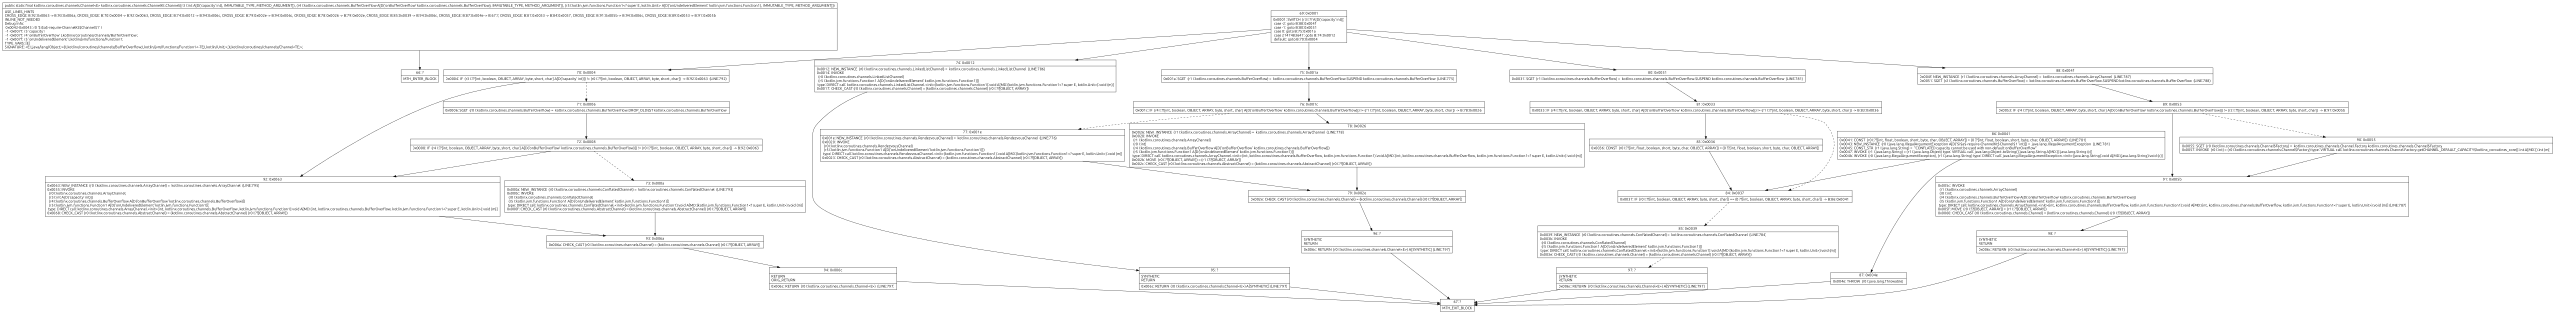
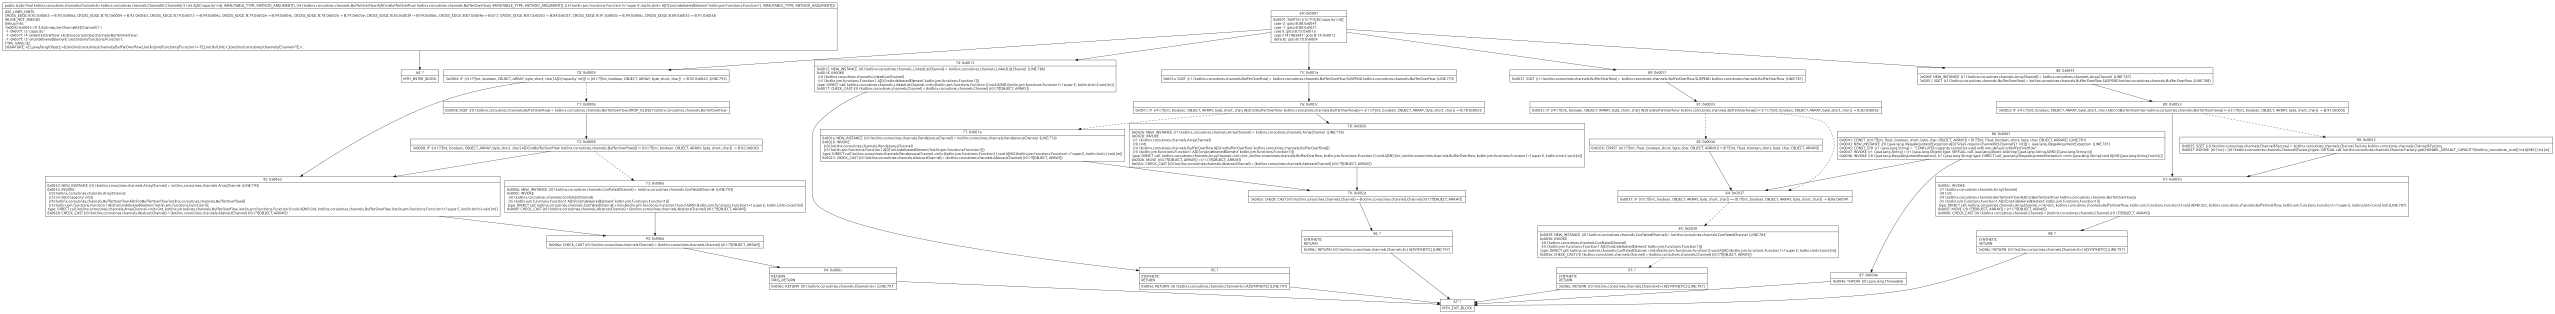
edge "81: 0x0033" -> "83: 0x0036": style solid -> dashed
